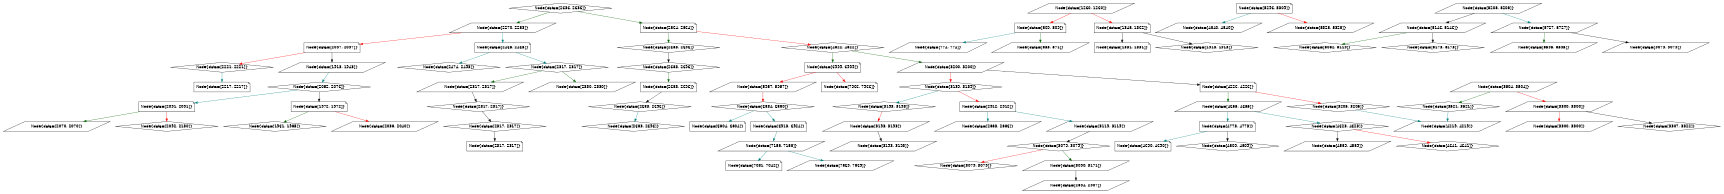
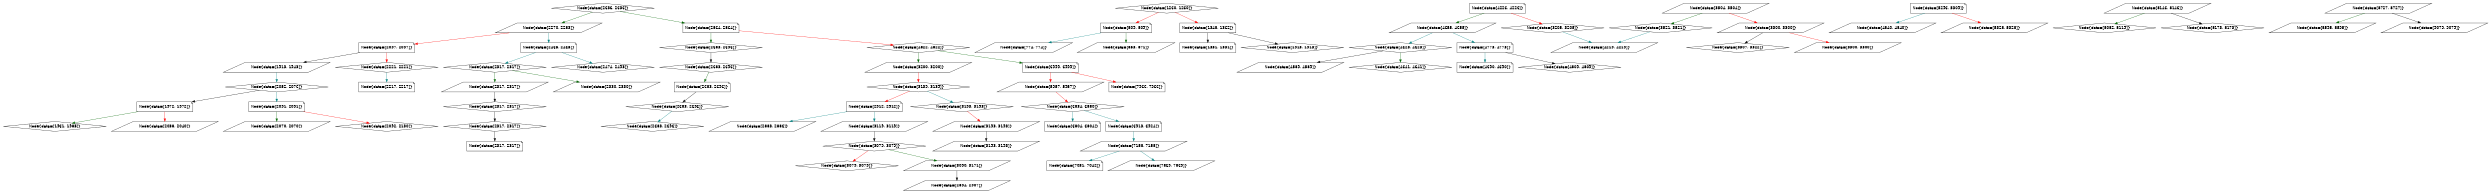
node "Node{data=[1260, 1260]}": shape parallelogram -> diamond
node "Node{data=[8208, 8208]}": removed
edge "Node{data=[3200, 3200]}" -> "Node{data=[4226, 4226]}": removed
edge "Node{data=[4623, 4623]}" -> "Node{data=[4641, 4641]}": color red -> darkgreen
